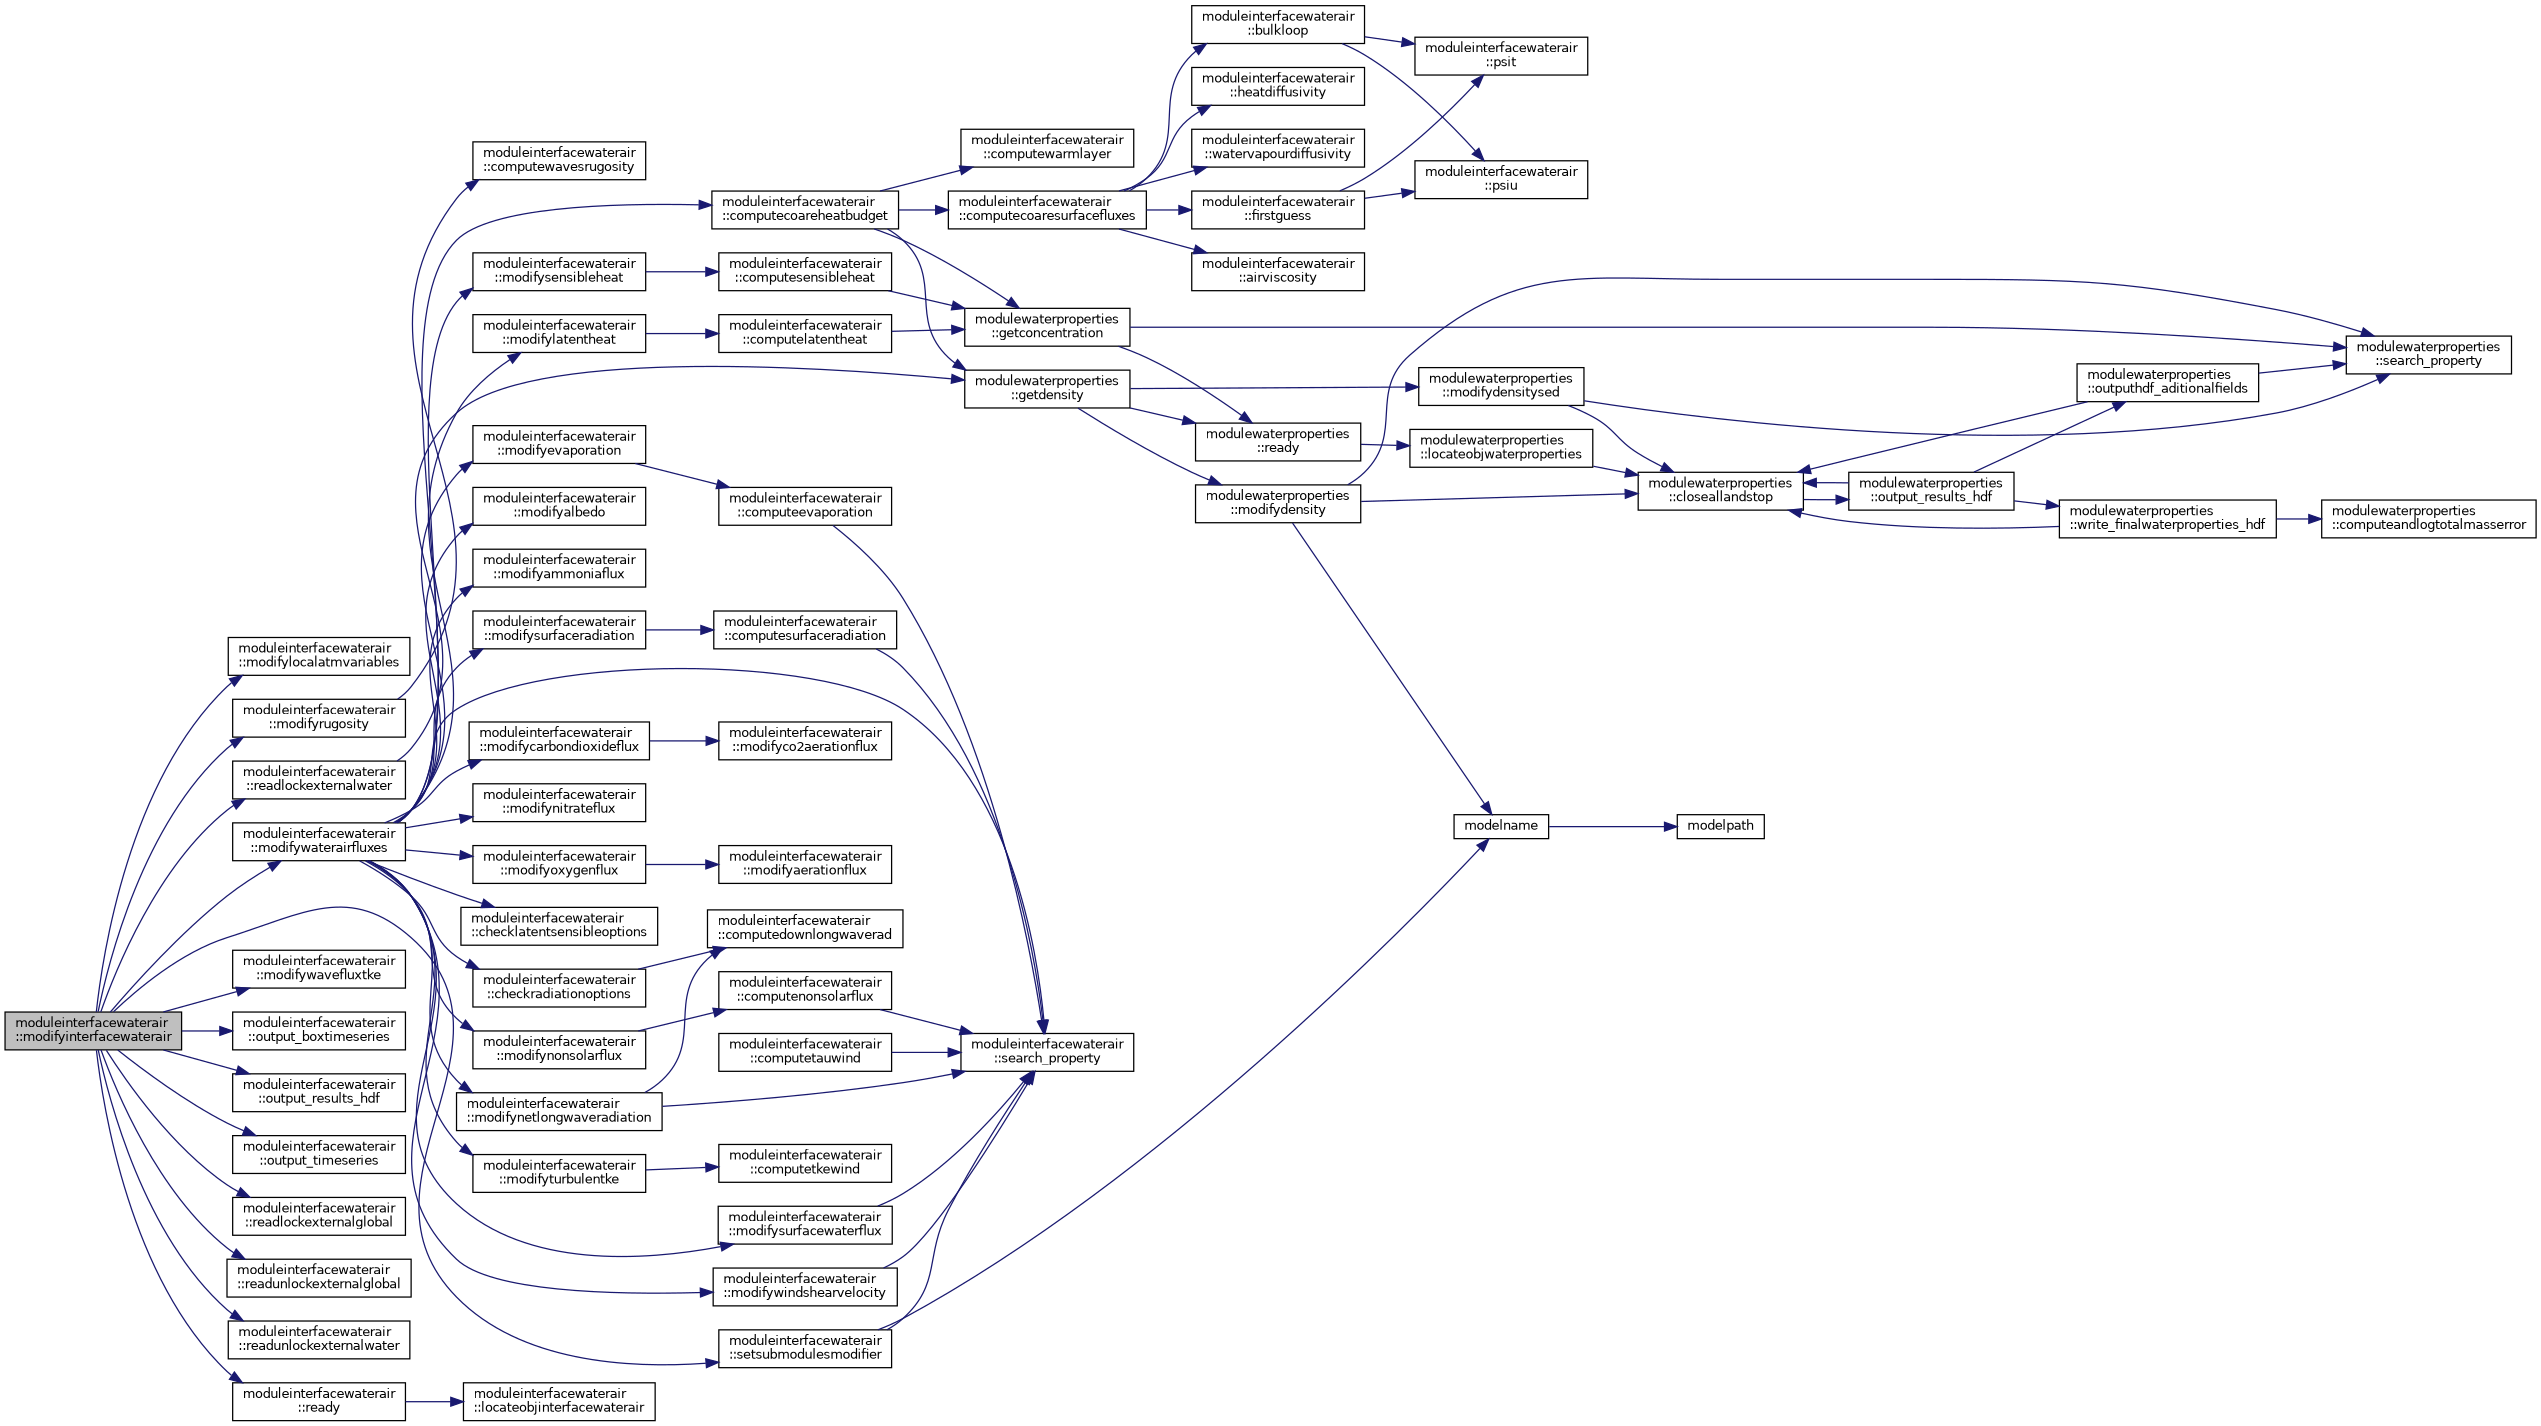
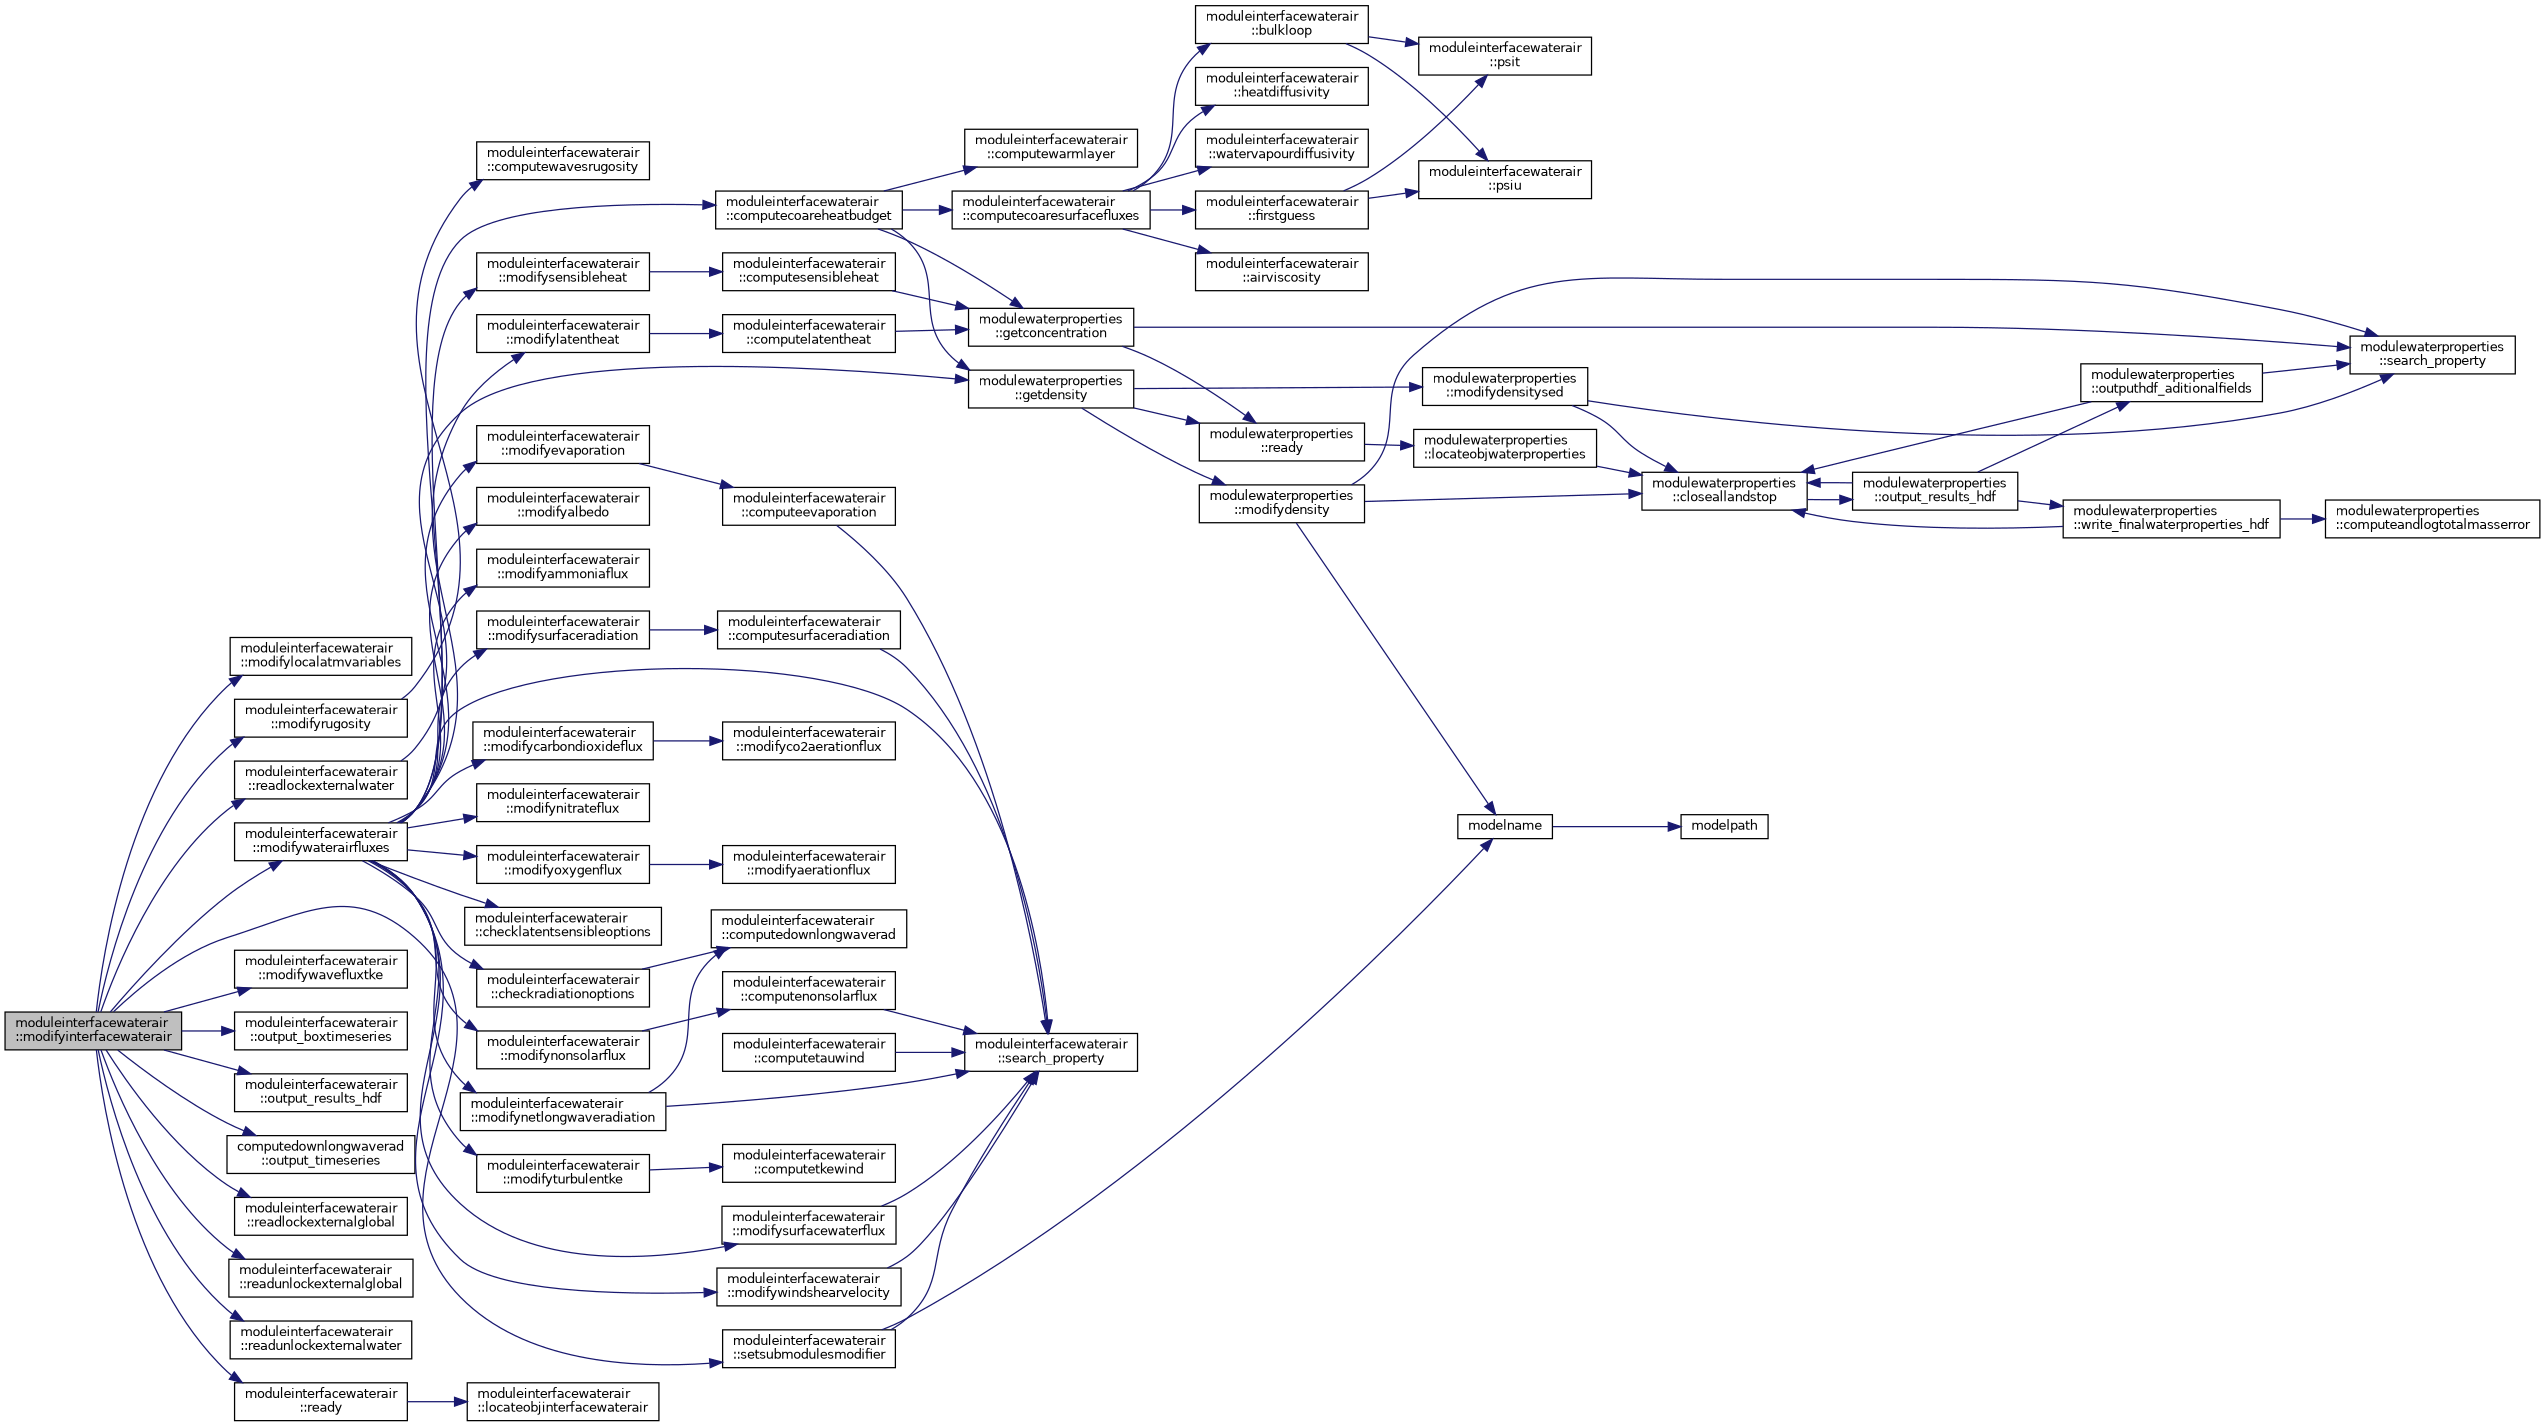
node "moduleinterfacewaterair ::output_timeseries": label "moduleinterfacewaterair ::output_timeseries" -> "computedownlongwaverad ::output_timeseries"
